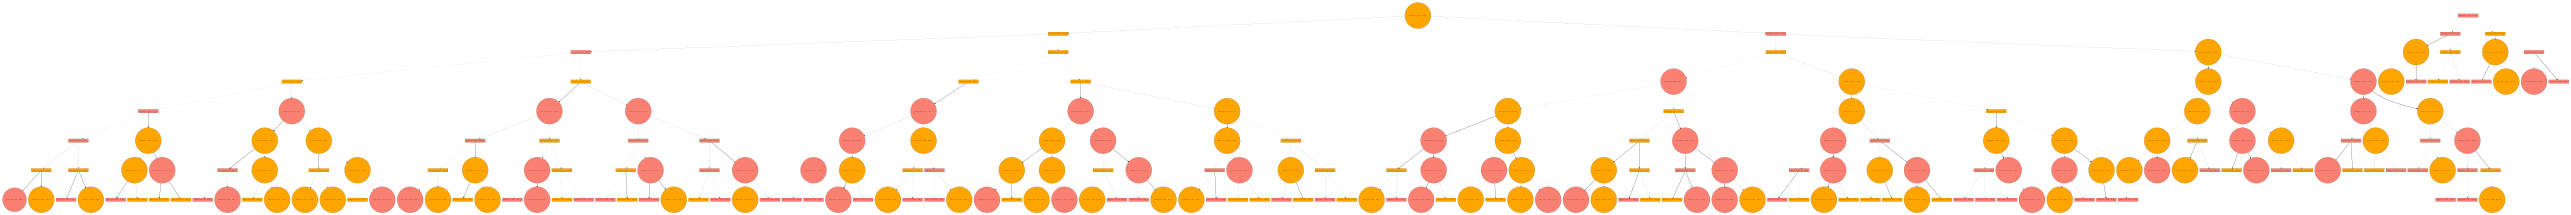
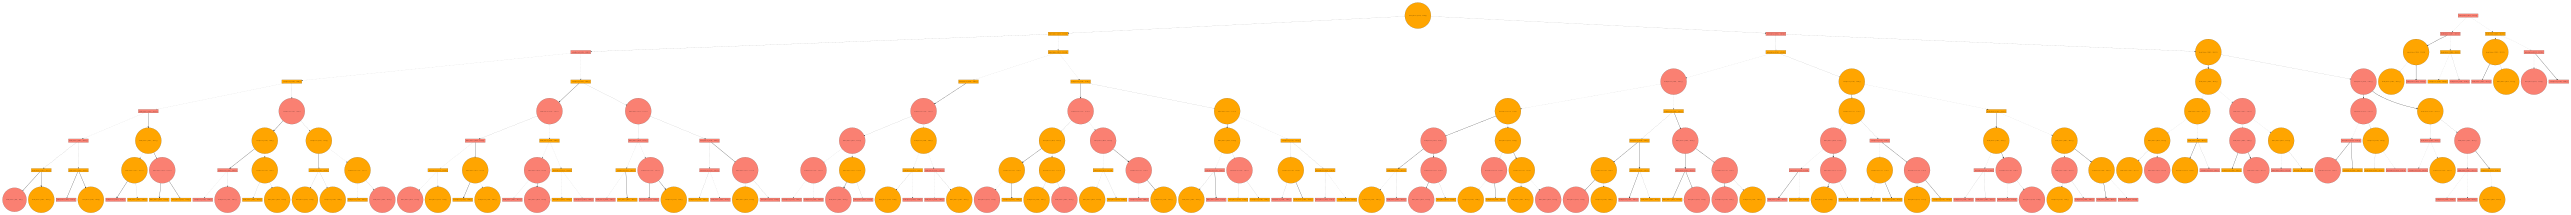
node "Node{data=[3592, 3592]}": fillcolor salmon -> orange
